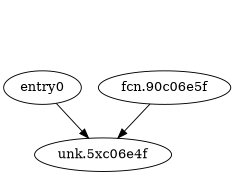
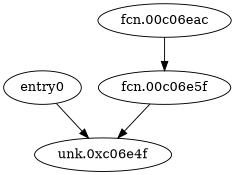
node "fcn.00c06eac": added
node "fcn.90c06e5f": label "fcn.90c06e5f" -> "fcn.00c06e5f"
node "unk.5xc06e4f": label "unk.5xc06e4f" -> "unk.0xc06e4f"
